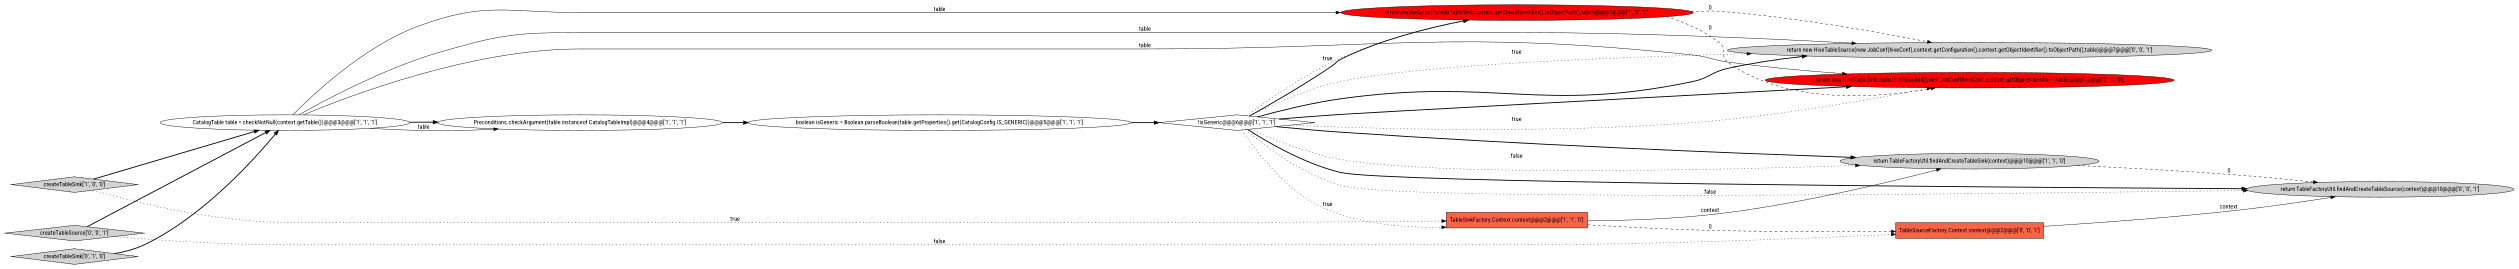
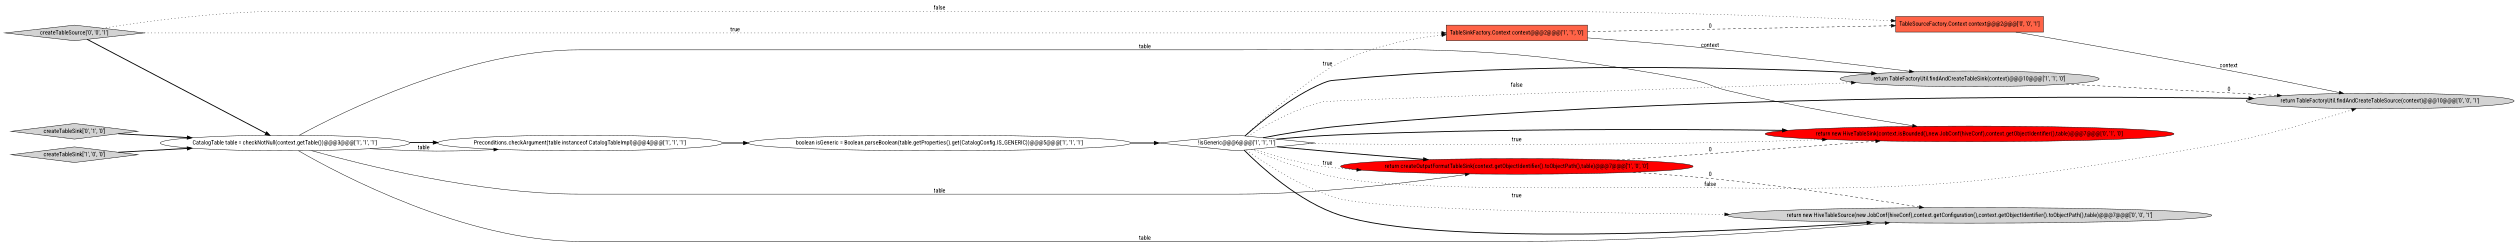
edge "createTableSink['1', '0', '0']" -> "TableSinkFactory.Context context@@@2@@@['1', '1', '0']": now "createTableSource['0', '0', '1']" -> "TableSinkFactory.Context context@@@2@@@['1', '1', '0']"
